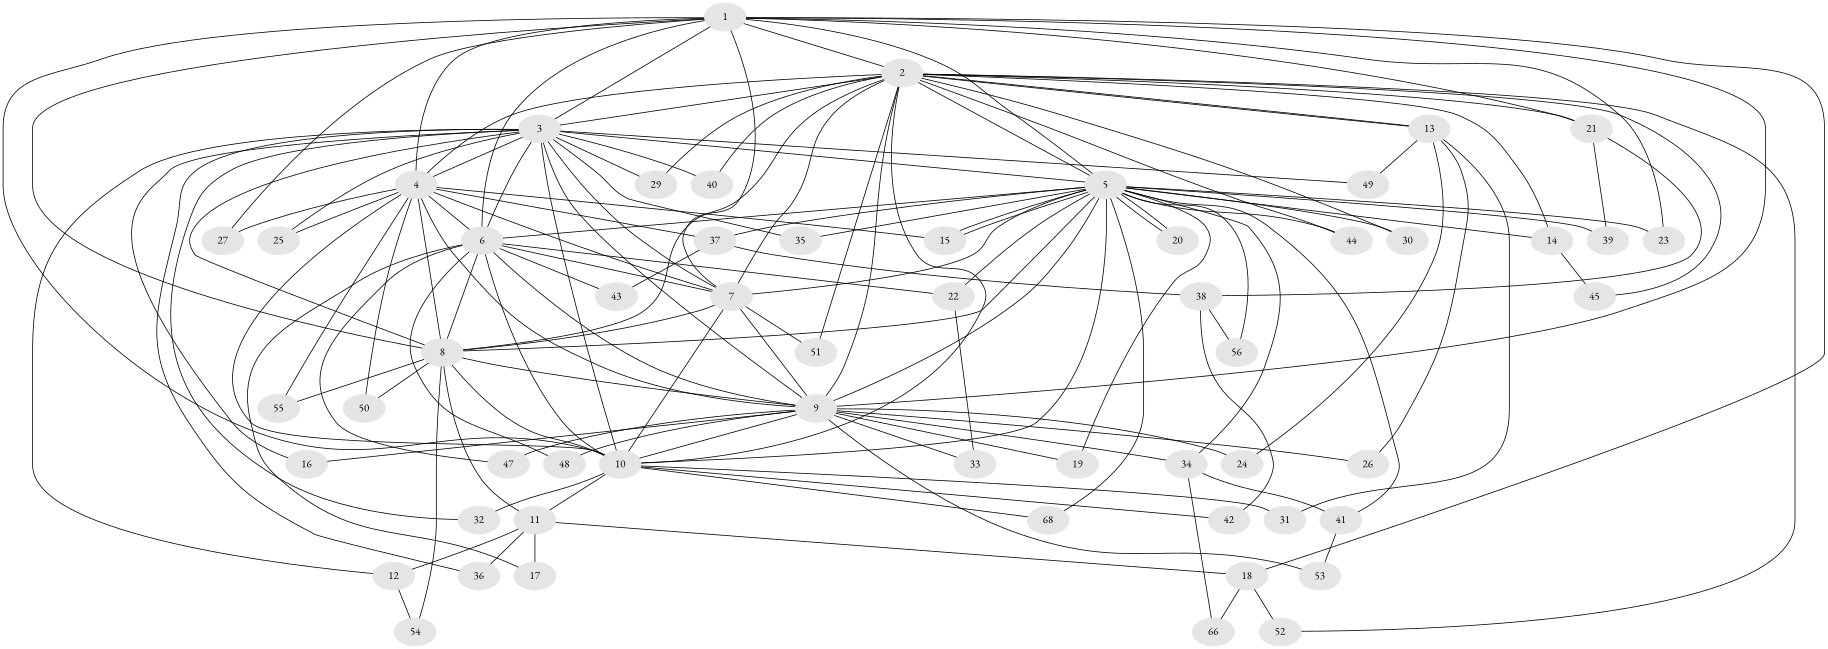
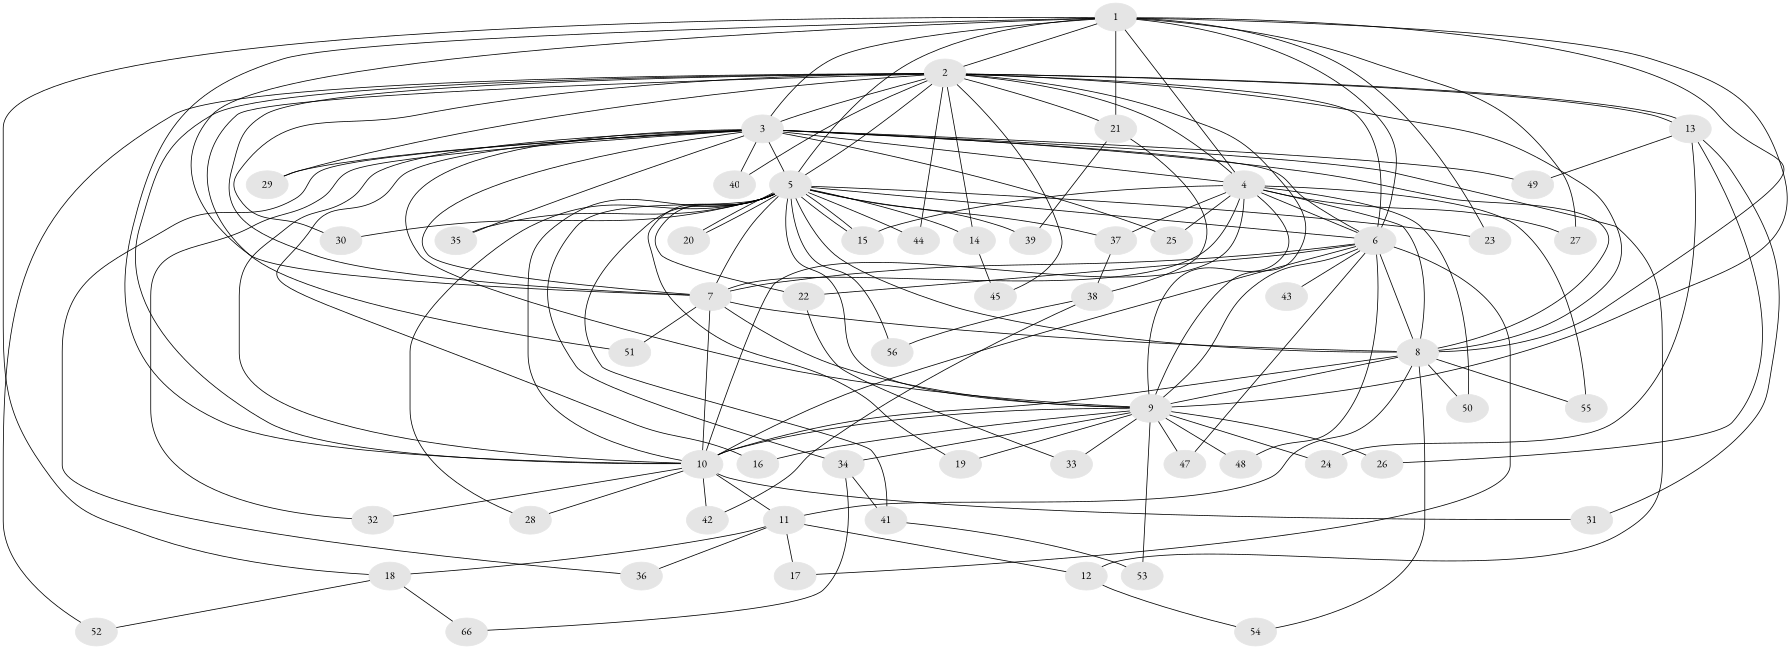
edge "2" -- "6": added
edge "37" -- "43": removed
node "68": label "68" -> "28"
